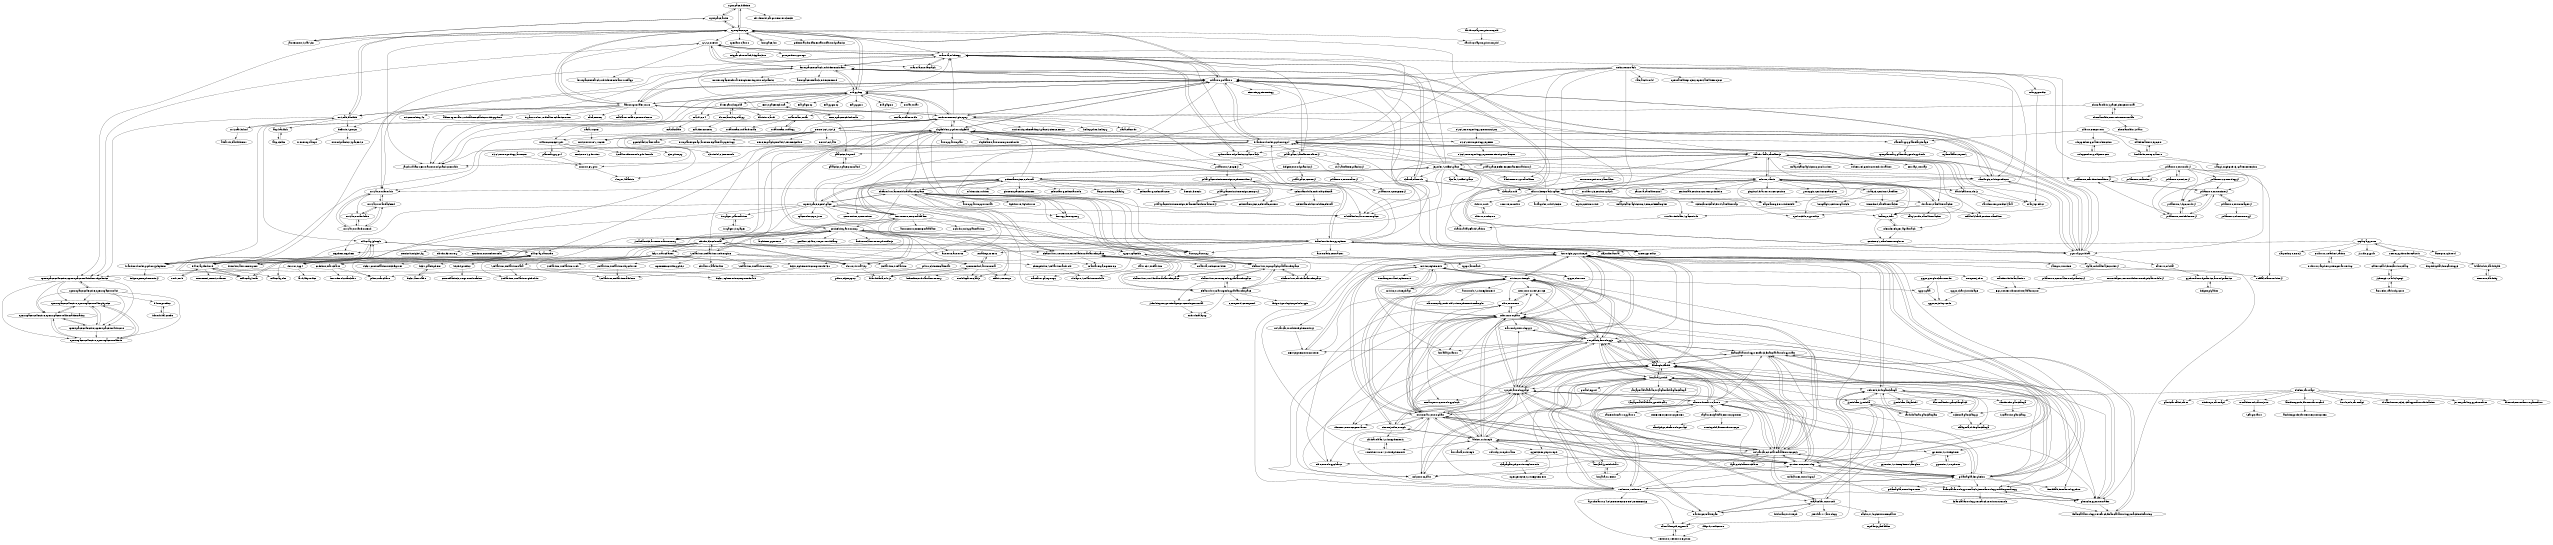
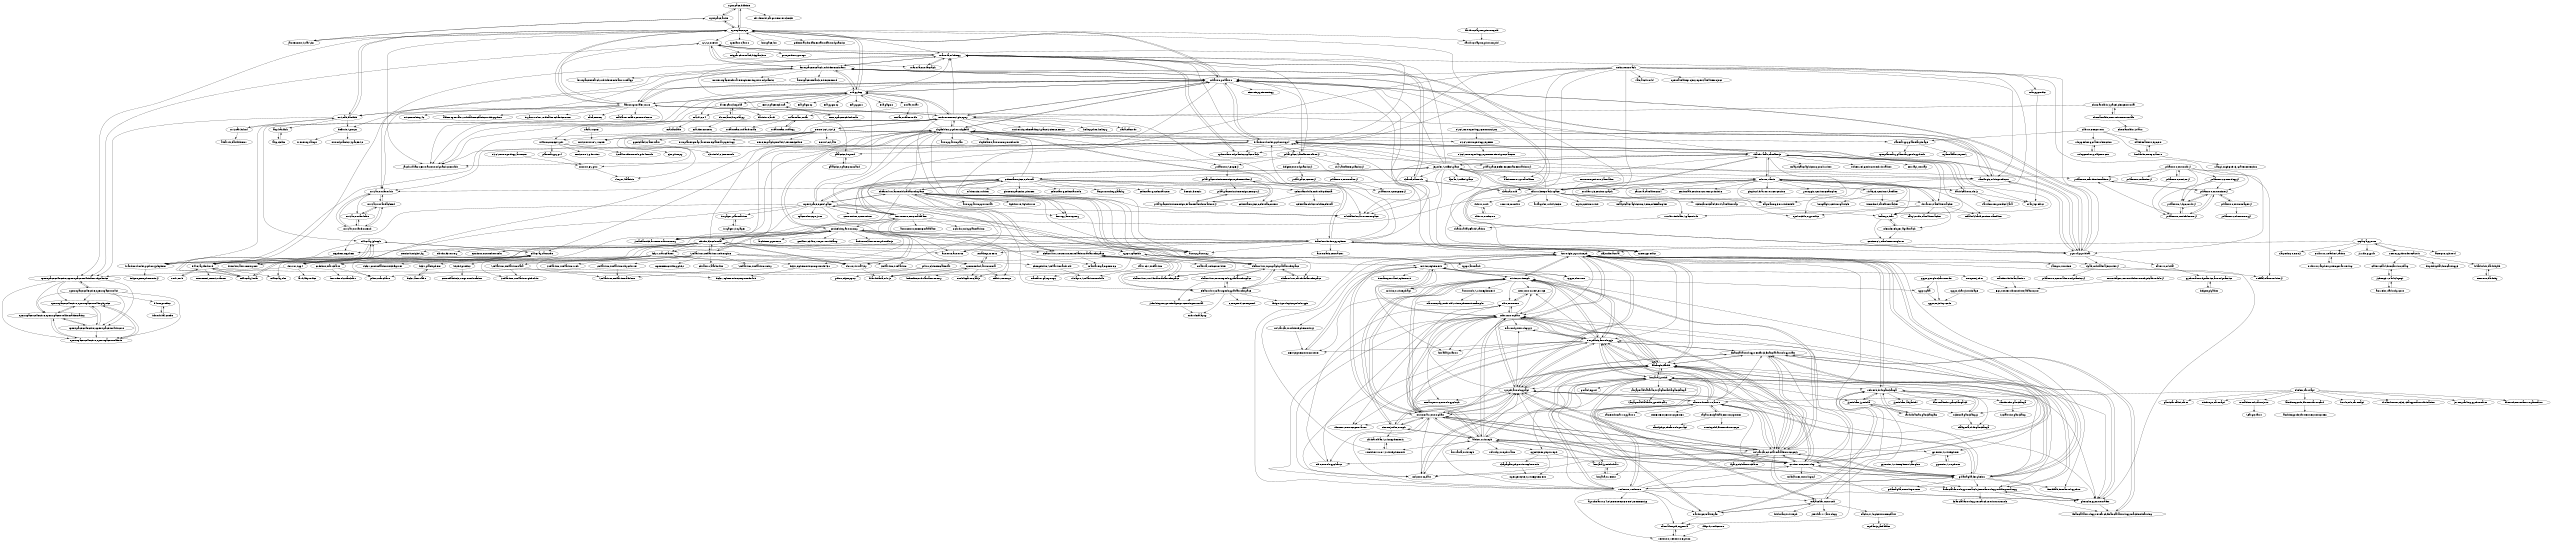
edge "nyx-space/nyx" -> "lox-space/lox": removed
edge "CS-SI/Orekit" -> "aerospaceresearch/orbitdeterminator-webapp": now "aerospaceresearch/orbitdeterminator" -> "aerospaceresearch/orbitdeterminator-webapp"
